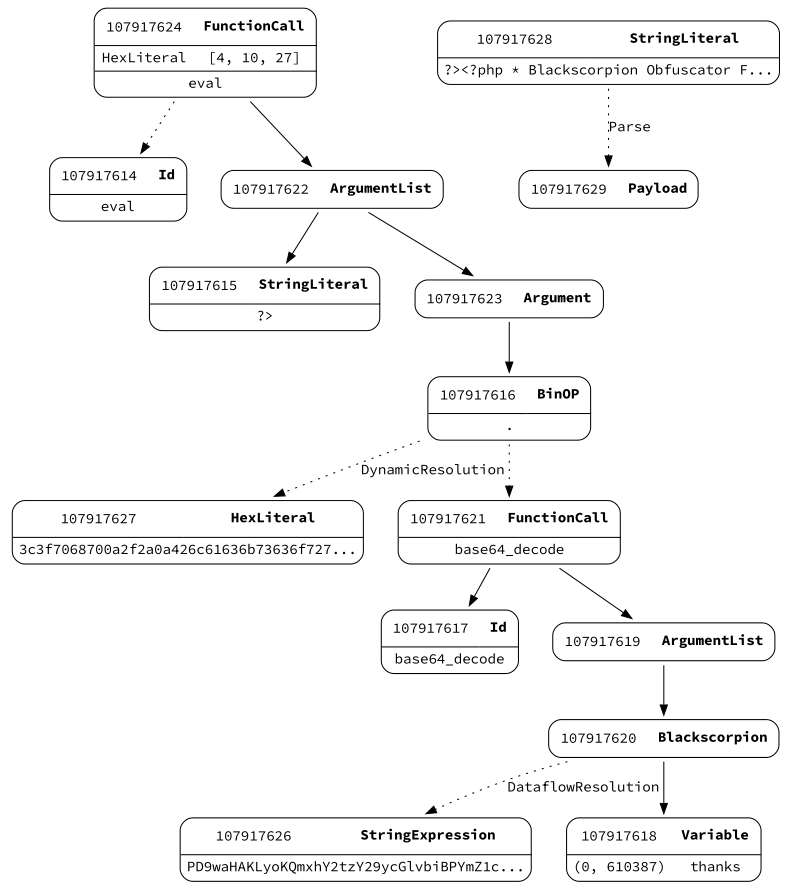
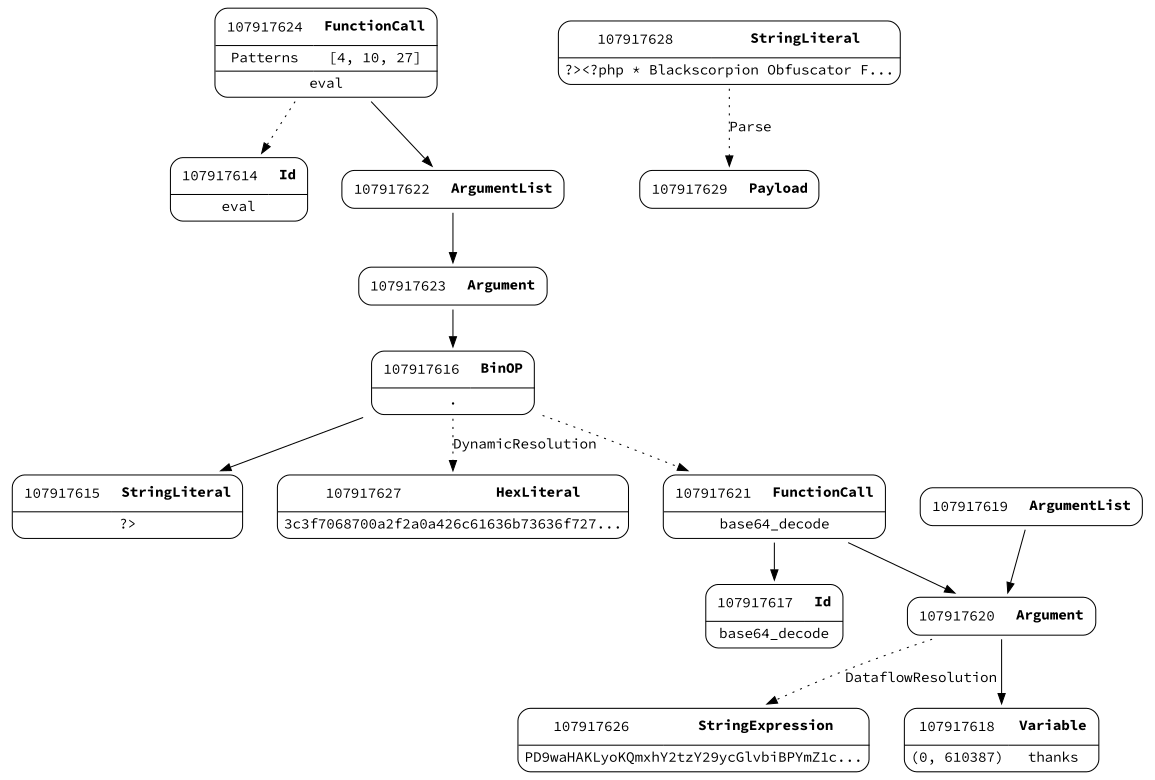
node "107917624": text "HexLiteral" -> "Patterns"
edge "107917622" -> "107917615": now "107917616" -> "107917615"
edge "107917621" -> "107917619": now "107917621" -> "107917620"
node "107917620": text "Blackscorpion" -> "Argument"
